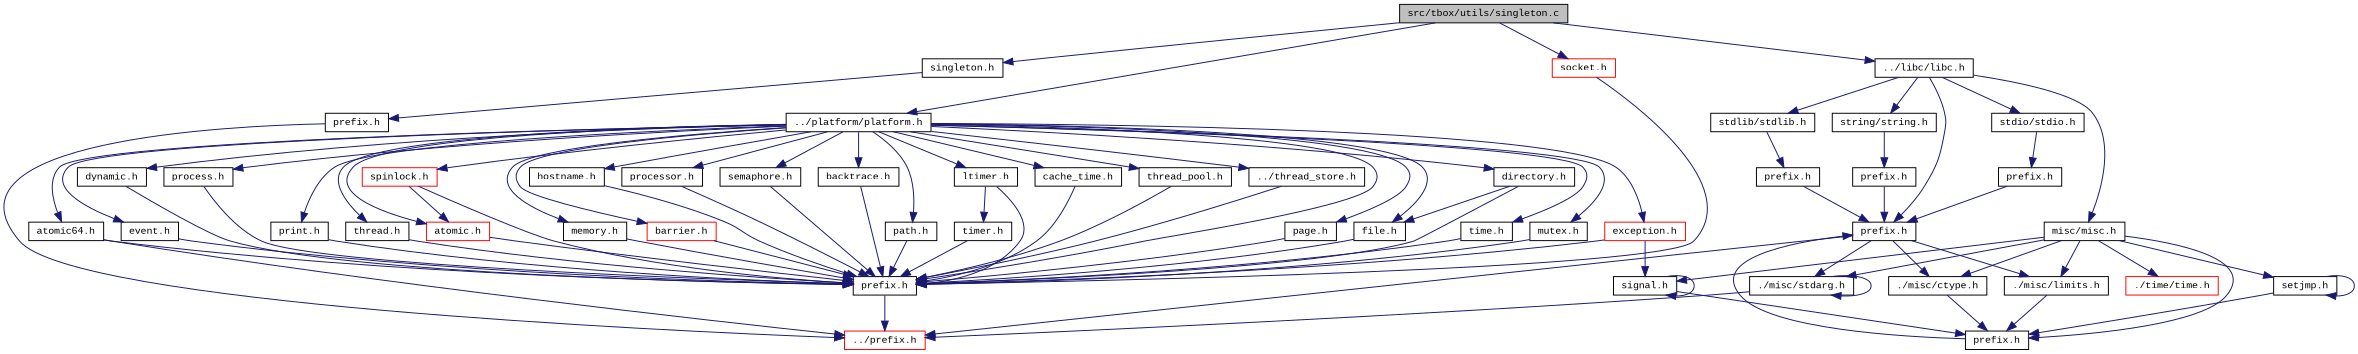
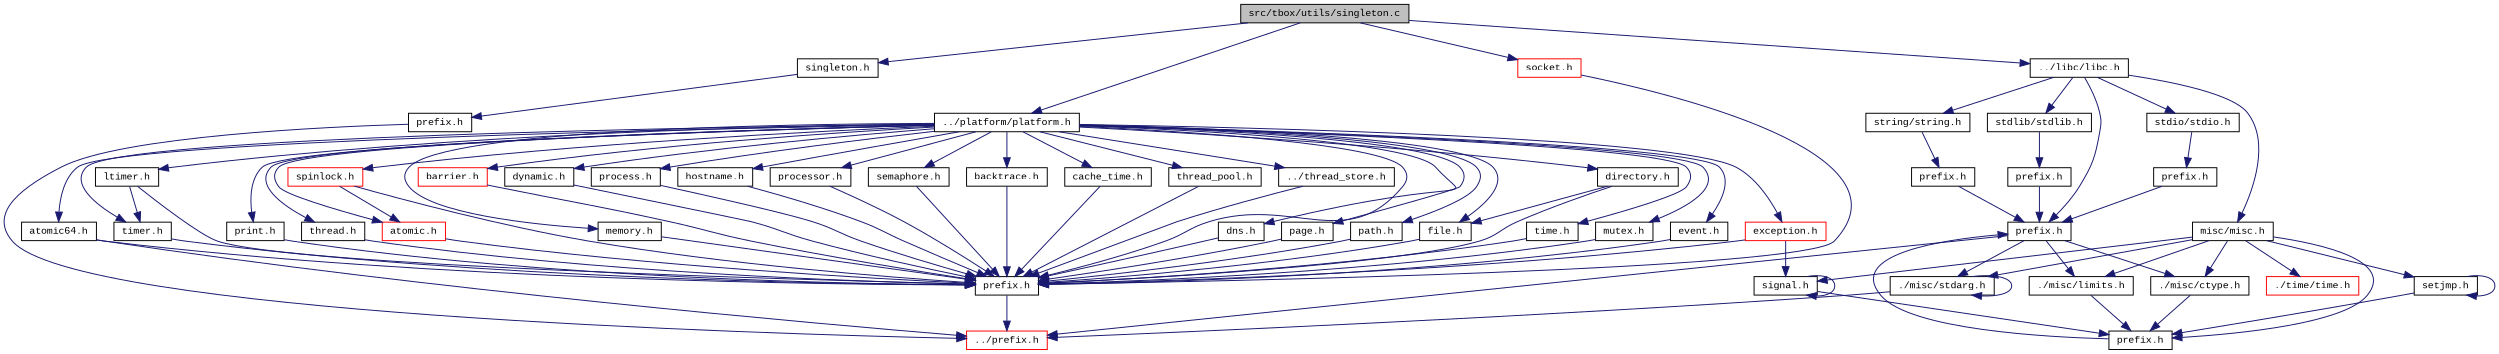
edge "../platform/platform.h" -> "timer.h": added
node "dns.h": added
